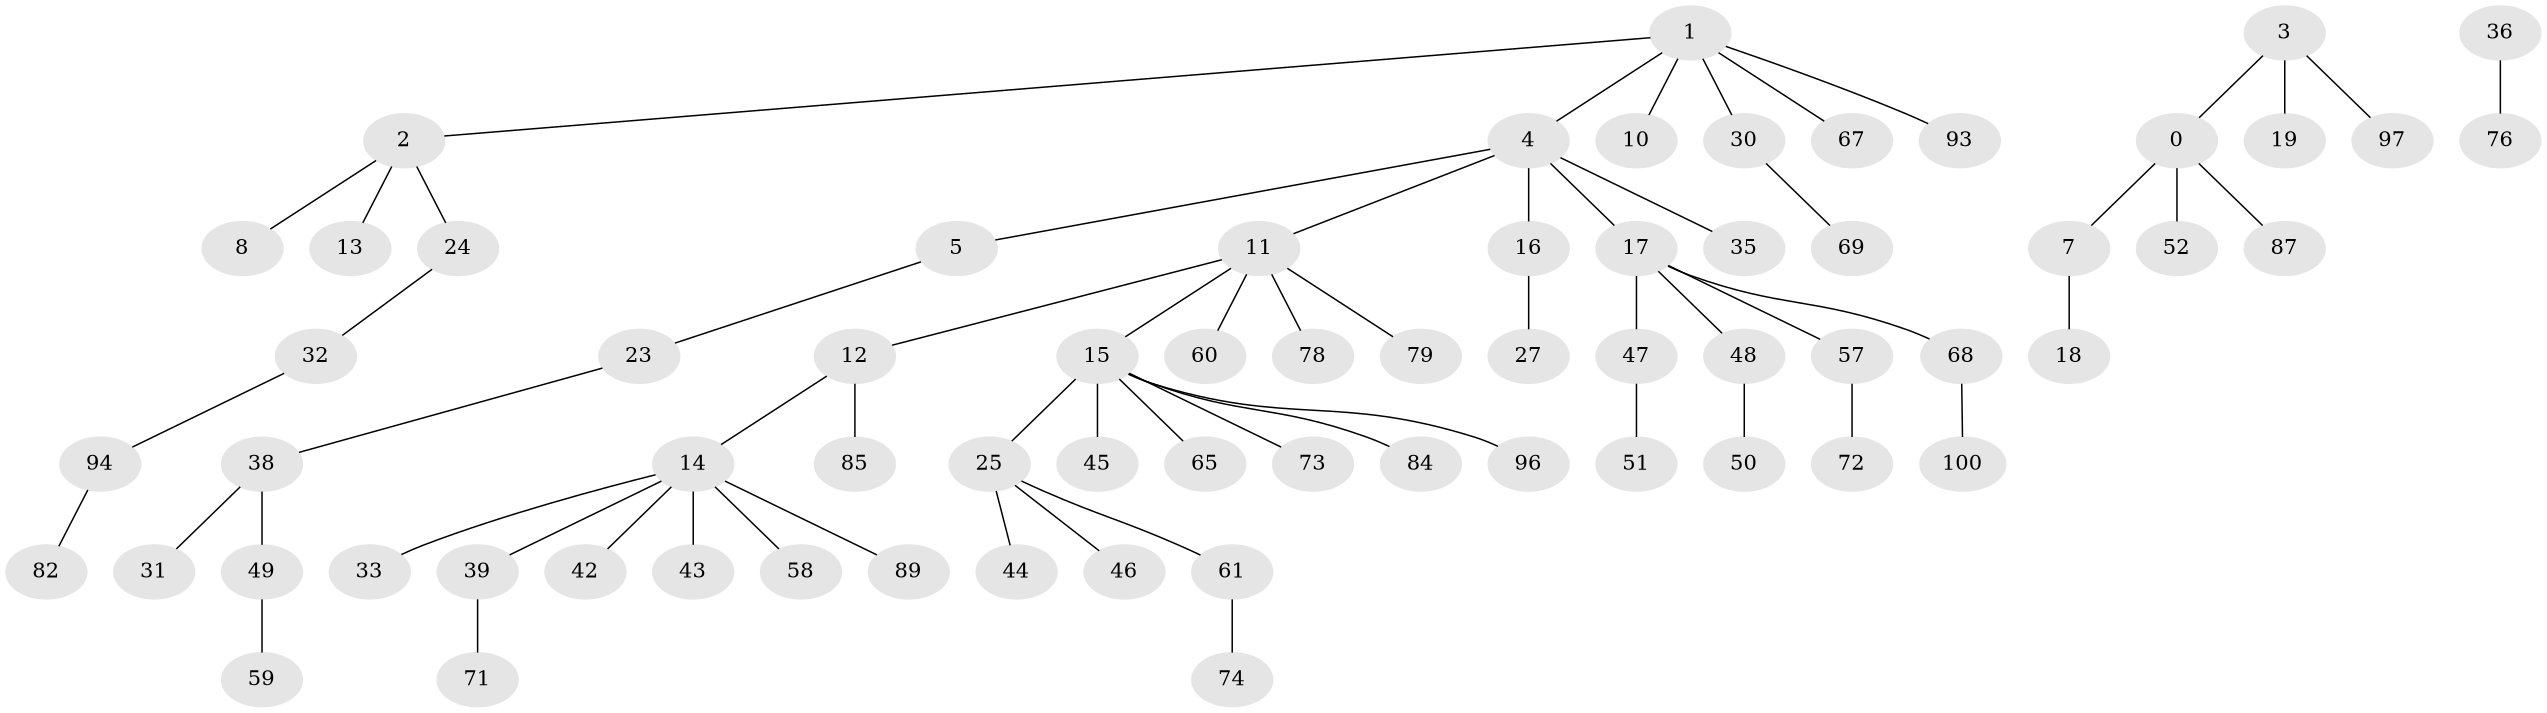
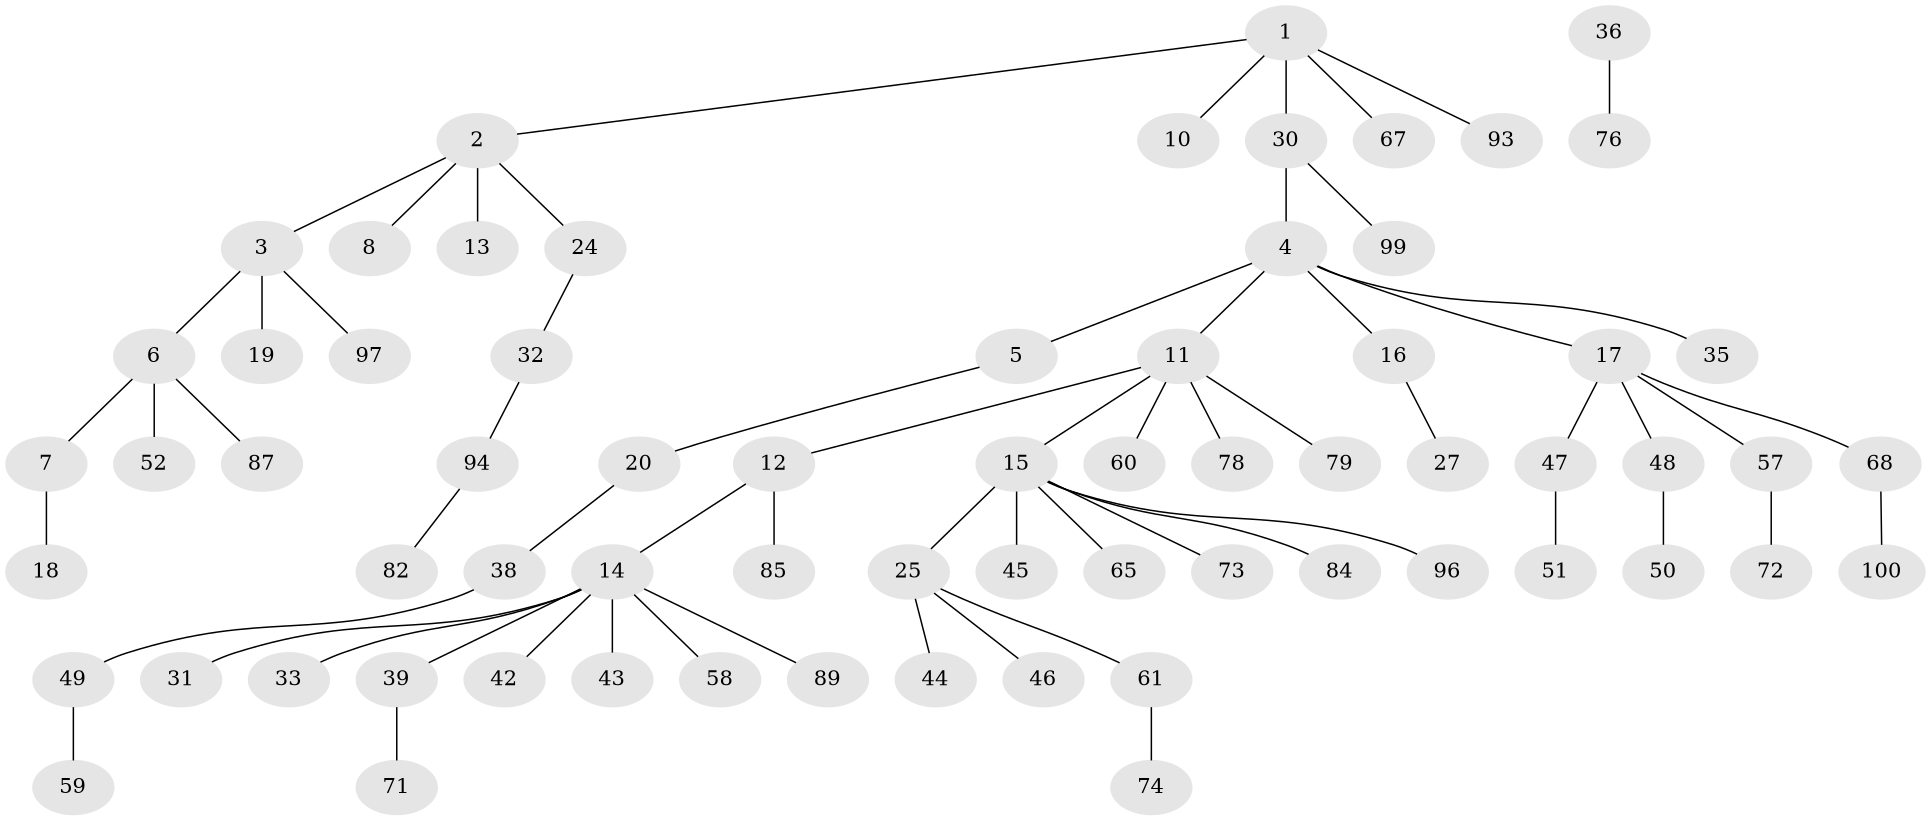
edge "1" -- "4": now "30" -- "4"
node "0": label "0" -> "6"
edge "2" -- "3": added
node "69": label "69" -> "99"
node "23": label "23" -> "20"
edge "38" -- "31": now "14" -- "31"
